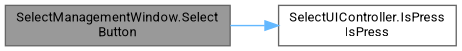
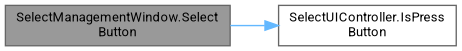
node "SelectUIController.IsPress IsPress": label "SelectUIController.IsPress IsPress" -> "SelectUIController.IsPress Button"
